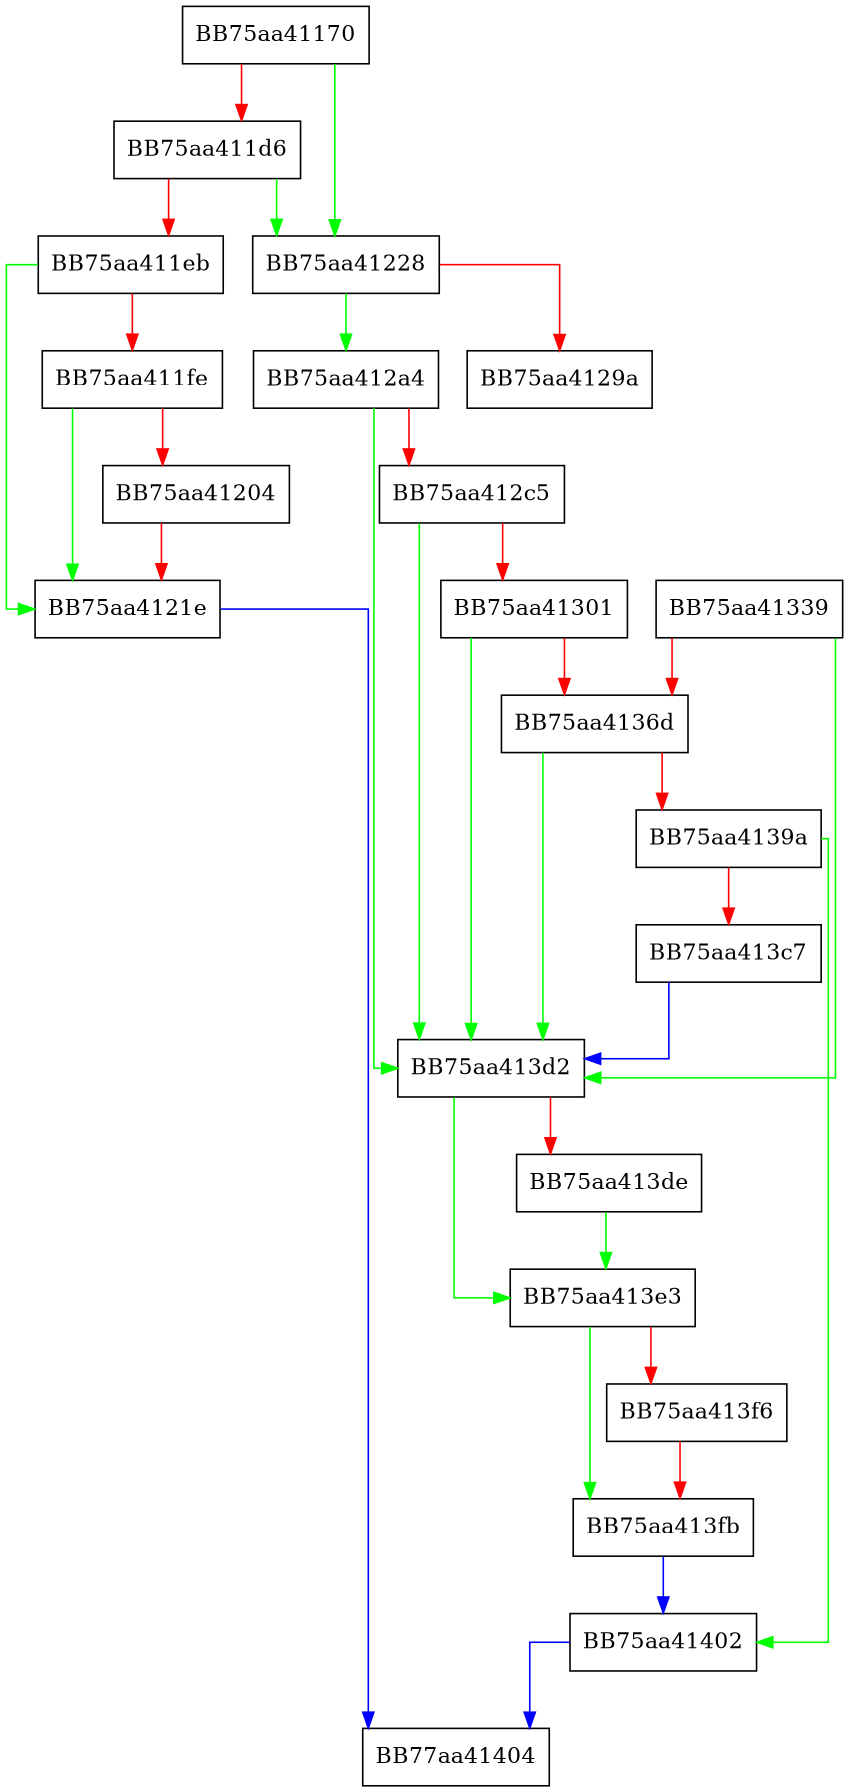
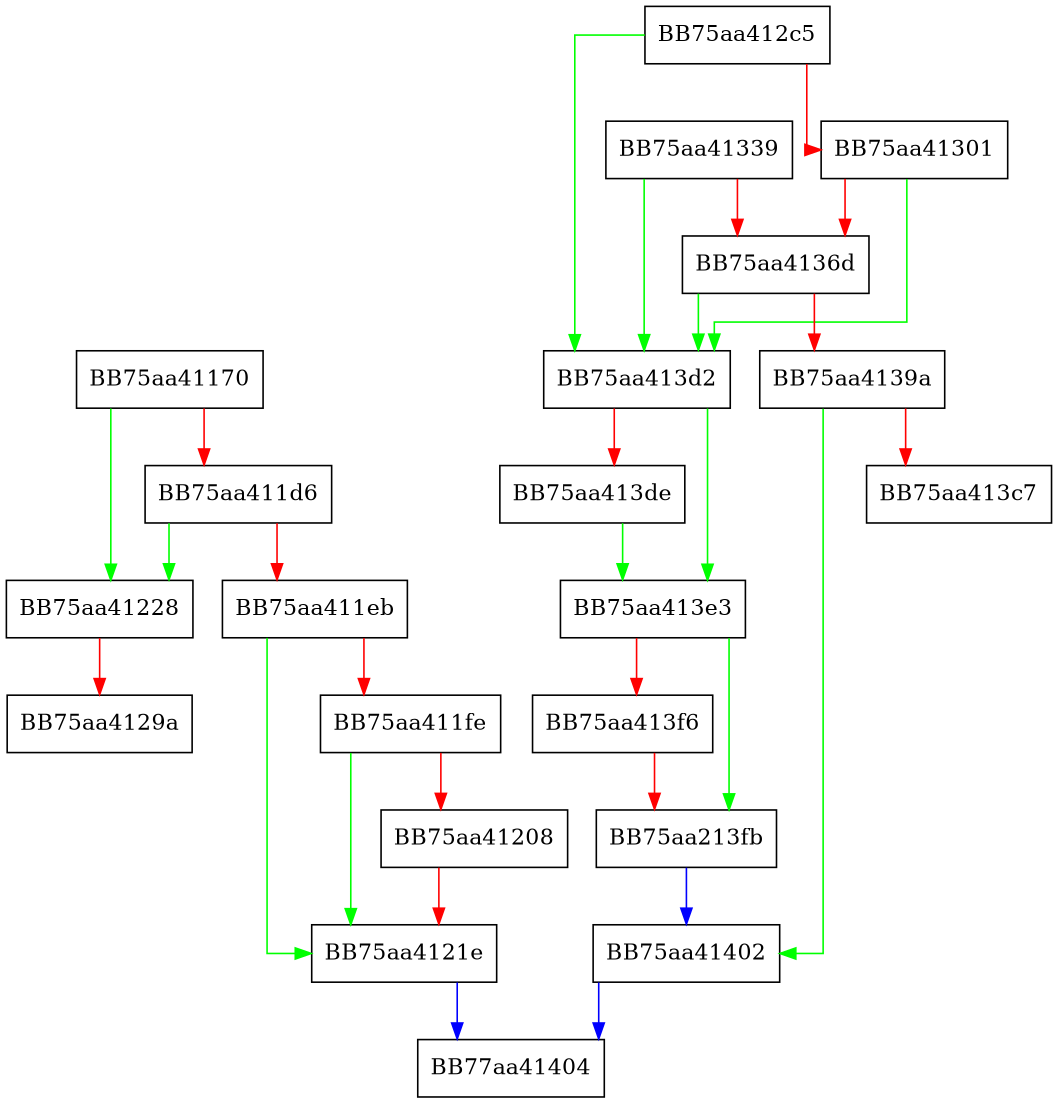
node "BB75aa412a4": removed
node "BB75aa41204": label "BB75aa41204" -> "BB75aa41208"
edge "BB75aa413c7" -> "BB75aa413d2": removed
node "BB75aa413fb": label "BB75aa413fb" -> "BB75aa213fb"
